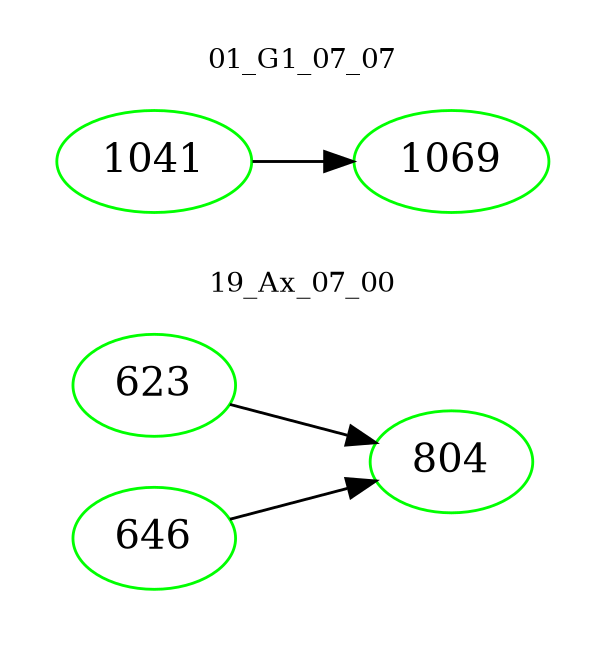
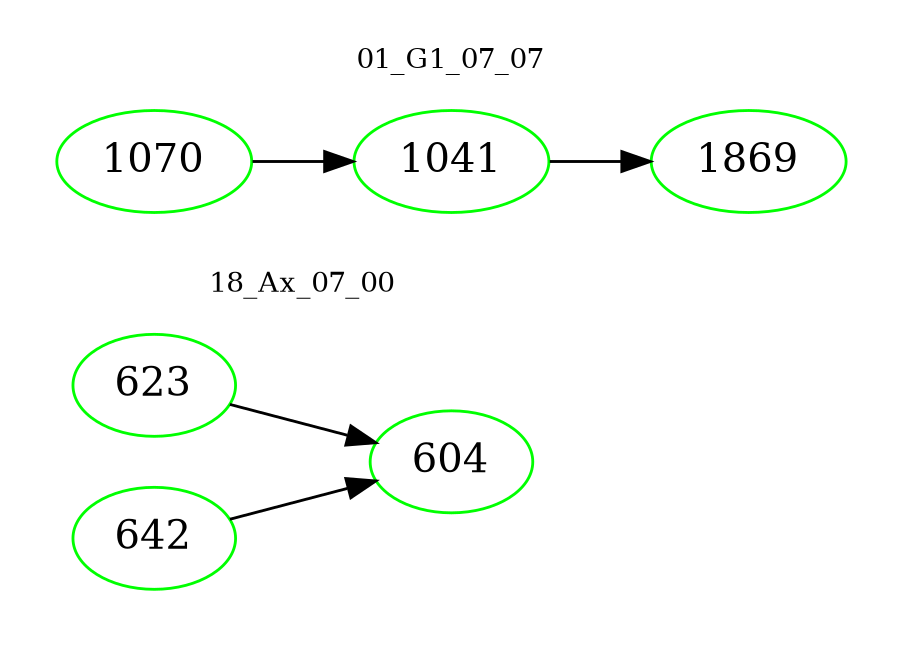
node "1070": added
node "1069": label "1069" -> "1869"
cluster "19_Ax_07_00": label "19_Ax_07_00" -> "18_Ax_07_00"
node "804": label "804" -> "604"
node "646": label "646" -> "642"
